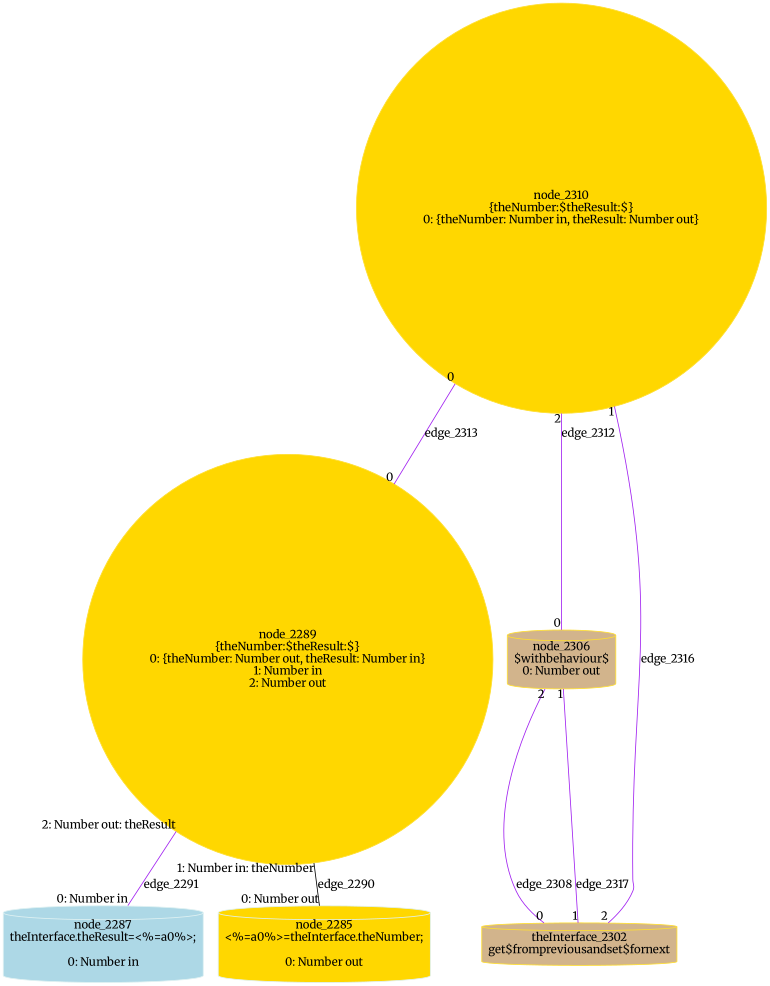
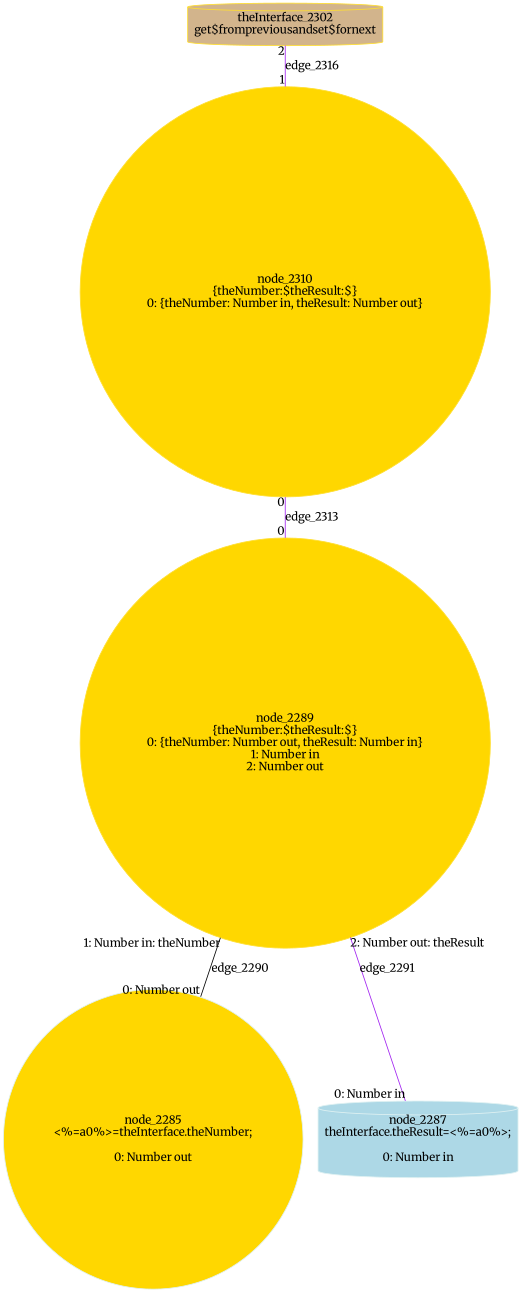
node "node_2306 $withbehaviour$ 0: Number out": removed
node "node_2285 <%=a0%>=theInterface.theNumber; 0: Number out": shape cylinder -> circle
